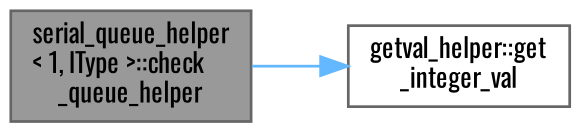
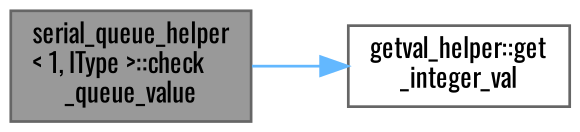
node "serial_queue_helper < 1, IType >::check _queue_helper": label "serial_queue_helper < 1, IType >::check _queue_helper" -> "serial_queue_helper < 1, IType >::check _queue_value"
